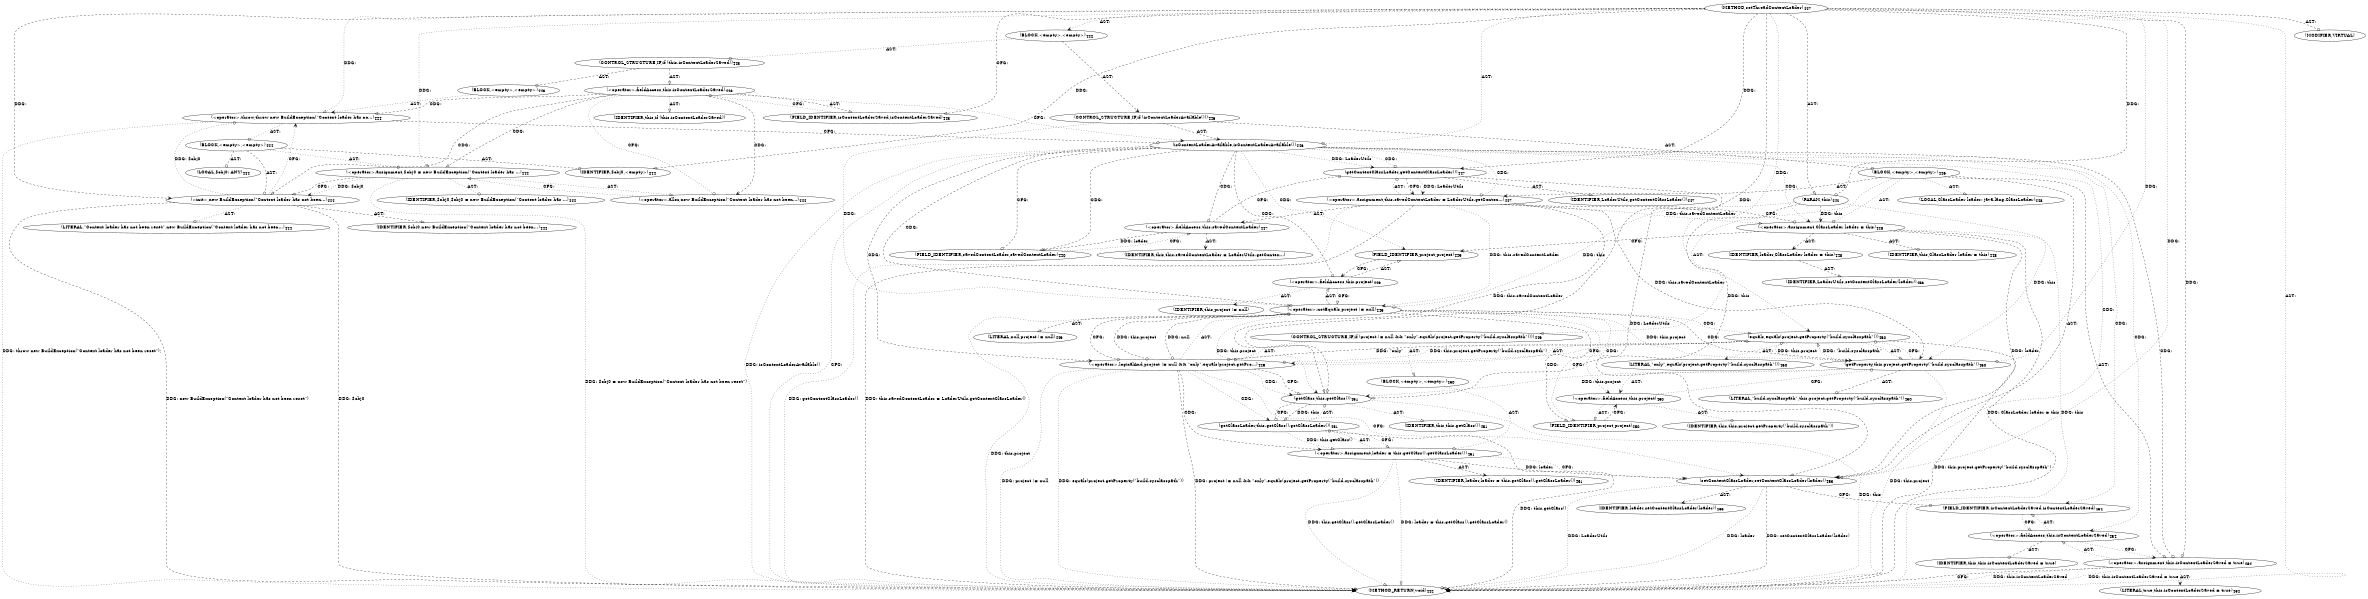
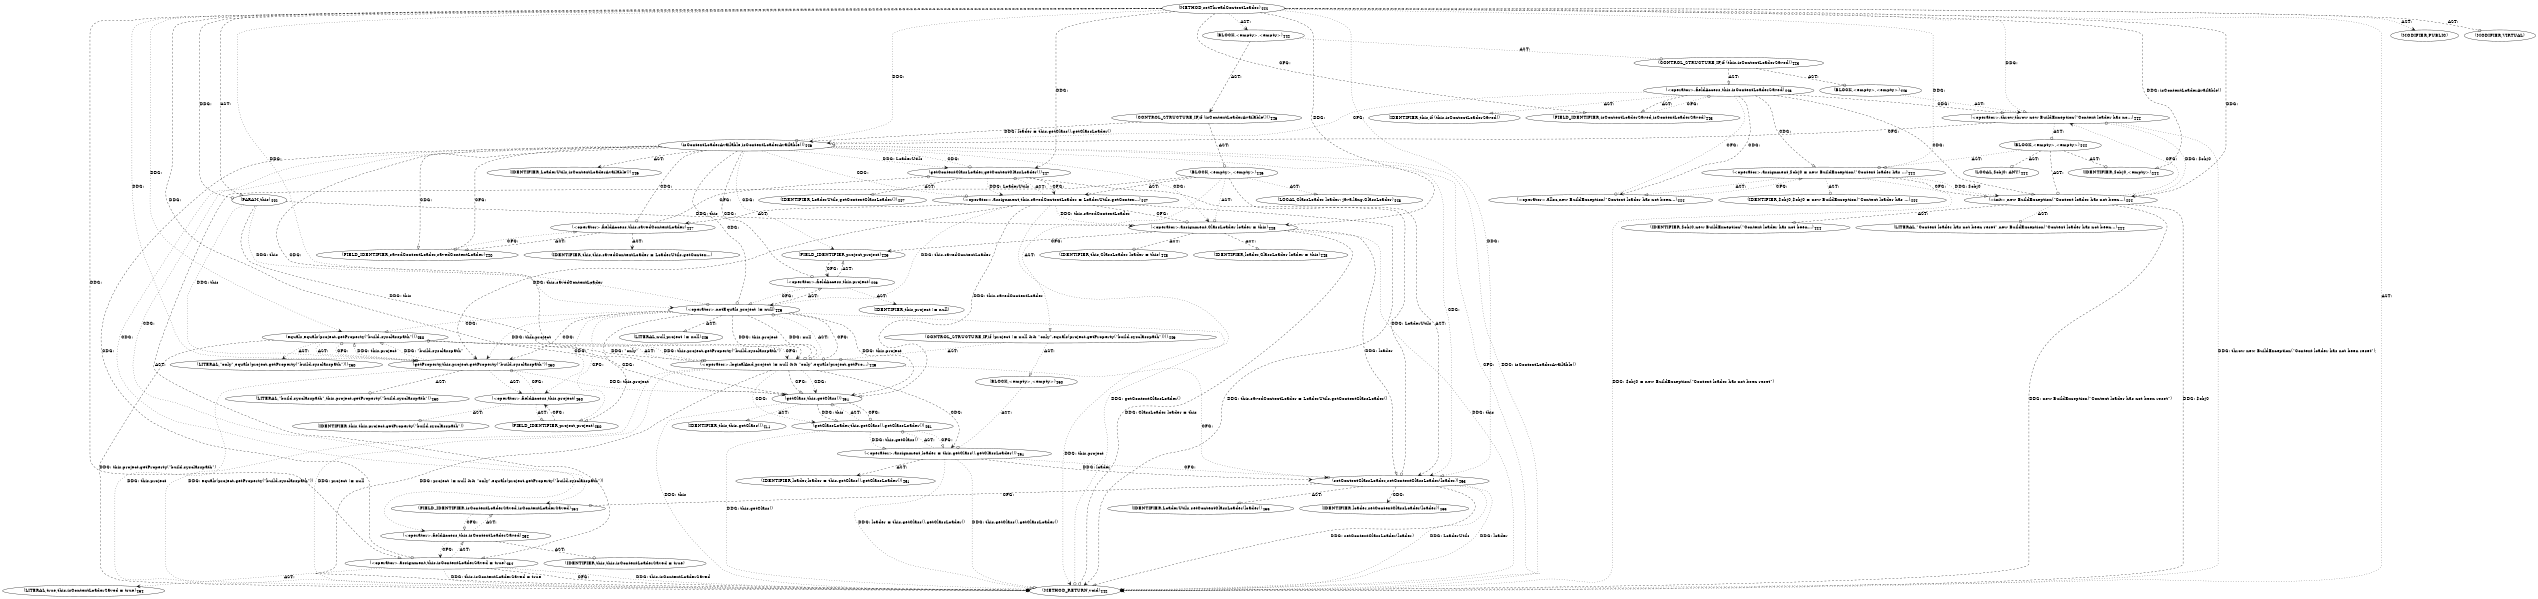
node "(METHOD,setThreadContextLoader)": text "447" -> "442"
node "(MODIFIER,PUBLIC)": added
edge "(METHOD,setThreadContextLoader)" -> "(isContextLoaderAvailable,isContextLoaderAvailable())": label "AST: " -> "DDG: "
edge "(METHOD,setThreadContextLoader)" -> "(IDENTIFIER,$obj0,<empty>)": label "DDG: " -> "DDG: isContextLoaderAvailable()"
edge "(CONTROL_STRUCTURE,IF,if (isContextLoaderAvailable()))" -> "(isContextLoaderAvailable,isContextLoaderAvailable())": label "AST: " -> "DDG: loader = this.getClass().getClassLoader()"
edge "(METHOD,setThreadContextLoader)" -> "(<operator>.assignment,ClassLoader loader = this)": added, label "DDG:"
node "(IDENTIFIER,LoaderUtils,isContextLoaderAvailable())": added
edge "(<operator>.assignment,ClassLoader loader = this)" -> "(IDENTIFIER,loader,ClassLoader loader = this)": arrowhead vee -> onormal
edge "(<operator>.fieldAccess,this.savedContextLoader)" -> "(FIELD_IDENTIFIER,savedContextLoader,savedContextLoader)": label "DDG: loader" -> "AST: "
edge "(PARAM,this)" -> "(<operator>.notEquals,project != null)": arrowhead odot -> vee
edge "(IDENTIFIER,loader,ClassLoader loader = this)" -> "(IDENTIFIER,LoaderUtils,setContextClassLoader(loader))": now "(setContextClassLoader,setContextClassLoader(loader))" -> "(IDENTIFIER,LoaderUtils,setContextClassLoader(loader))"
edge "(CONTROL_STRUCTURE,IF,if (isContextLoaderAvailable()))" -> "(<operator>.notEquals,project != null)": now "(METHOD,setThreadContextLoader)" -> "(<operator>.notEquals,project != null)"
edge "(getContextClassLoader,getContextClassLoader())" -> "(setContextClassLoader,setContextClassLoader(loader))": arrowhead onormal -> odot
edge "(<operator>.notEquals,project != null)" -> "(getClass,this.getClass())": style dotted -> dashed
node "(IDENTIFIER,this,this.getClass())": text "451" -> "411"
edge "(getClassLoader,this.getClass().getClassLoader())" -> "(METHOD_RETURN,void)": style dashed -> dotted
edge "(setContextClassLoader,setContextClassLoader(loader))" -> "(IDENTIFIER,loader,setContextClassLoader(loader))": label "AST: " -> "CDG: "
